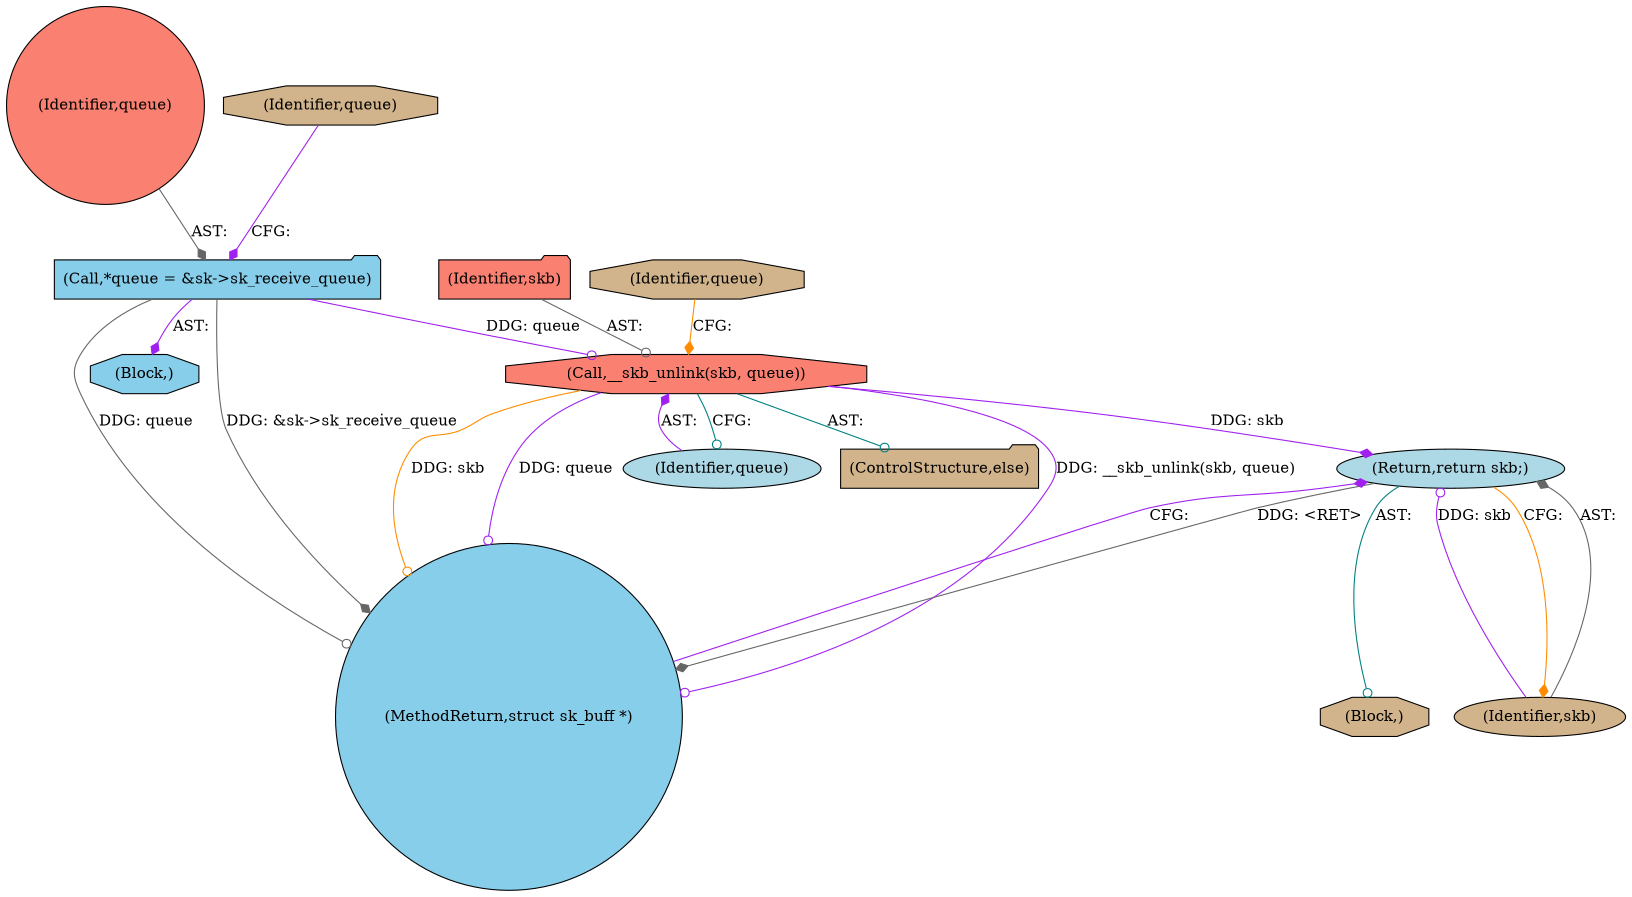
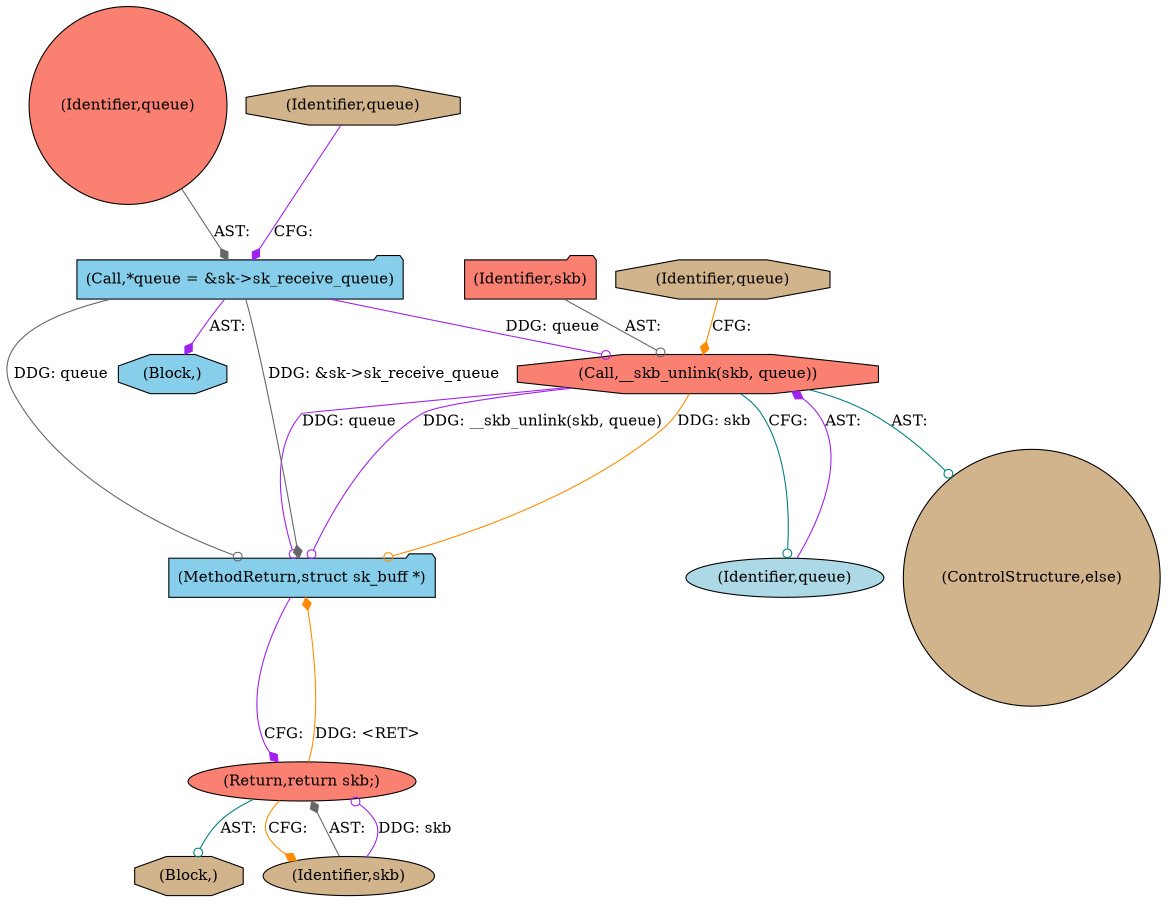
edge "(Call,__skb_unlink(skb, queue))" -> "(Return,return skb;)": removed, label "DDG: skb"
node "(ControlStructure,else)": shape folder -> circle
node "(Return,return skb;)": fillcolor lightblue -> salmon
edge "(Return,return skb;)" -> "(MethodReturn,struct sk_buff *)": color gray40 -> darkorange
node "(MethodReturn,struct sk_buff *)": shape circle -> folder
